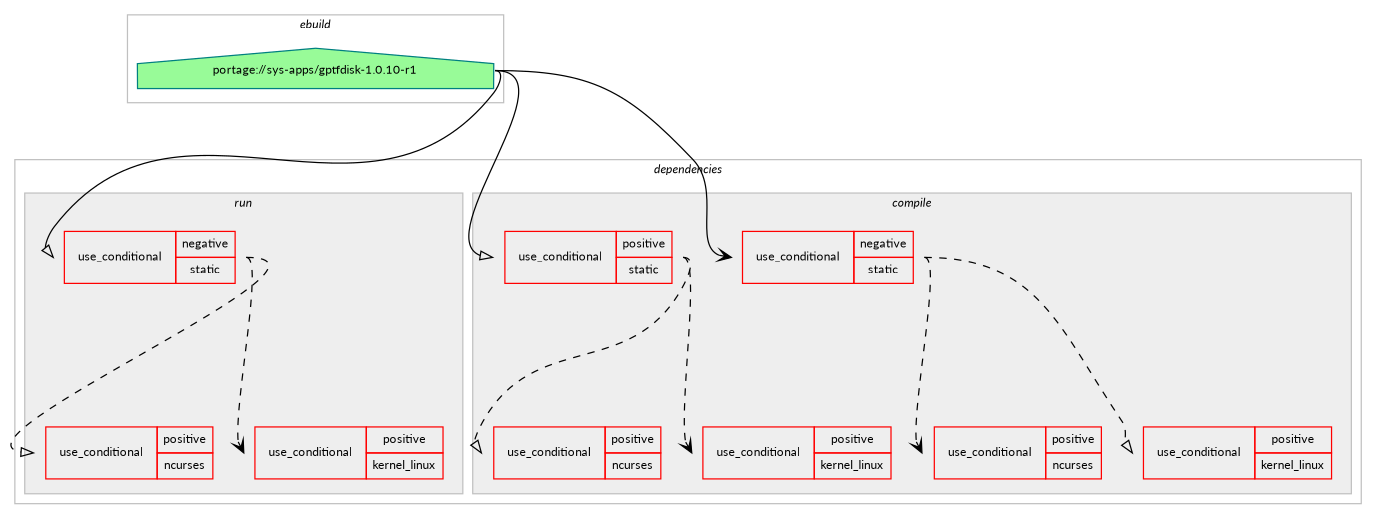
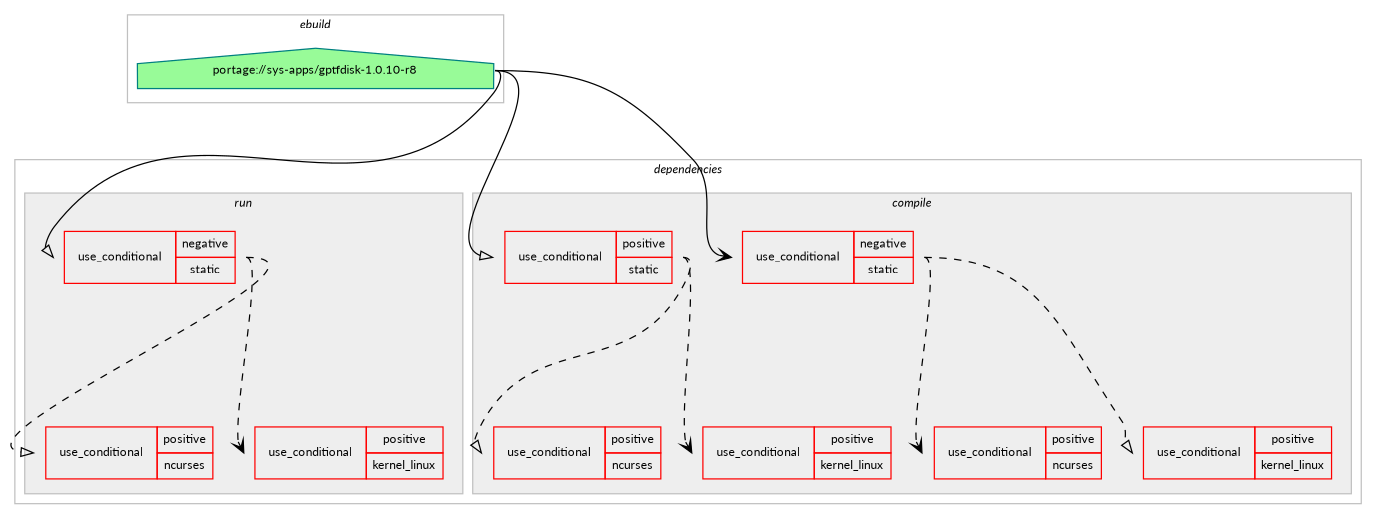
node "portage://sys-apps/gptfdisk-1.0.10-r1": label "portage://sys-apps/gptfdisk-1.0.10-r1" -> "portage://sys-apps/gptfdisk-1.0.10-r8"
